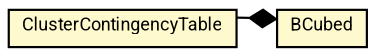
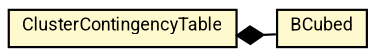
edge "ClusterContingencyTable" -> "BCubed": reversed
